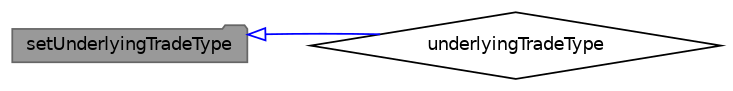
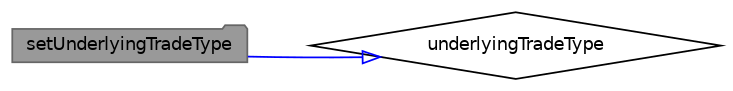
edge "underlyingTradeType" -> "setUnderlyingTradeType": reversed
